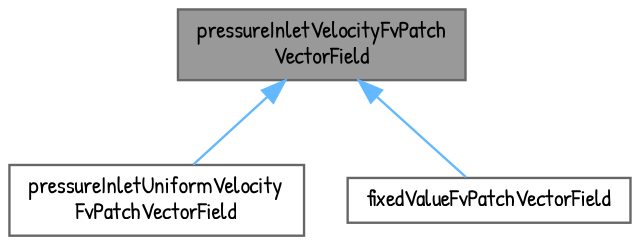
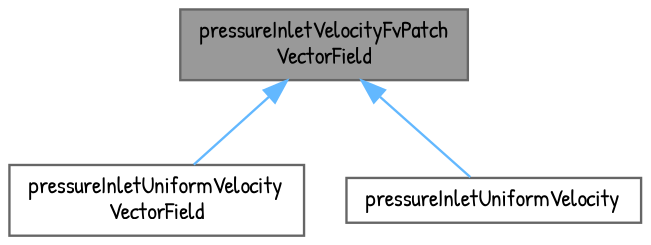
node "pressureInletUniformVelocity FvPatchVectorField": label "pressureInletUniformVelocity FvPatchVectorField" -> "pressureInletUniformVelocity VectorField"
node "fixedValueFvPatchVectorField": label "fixedValueFvPatchVectorField" -> "pressureInletUniformVelocity"
